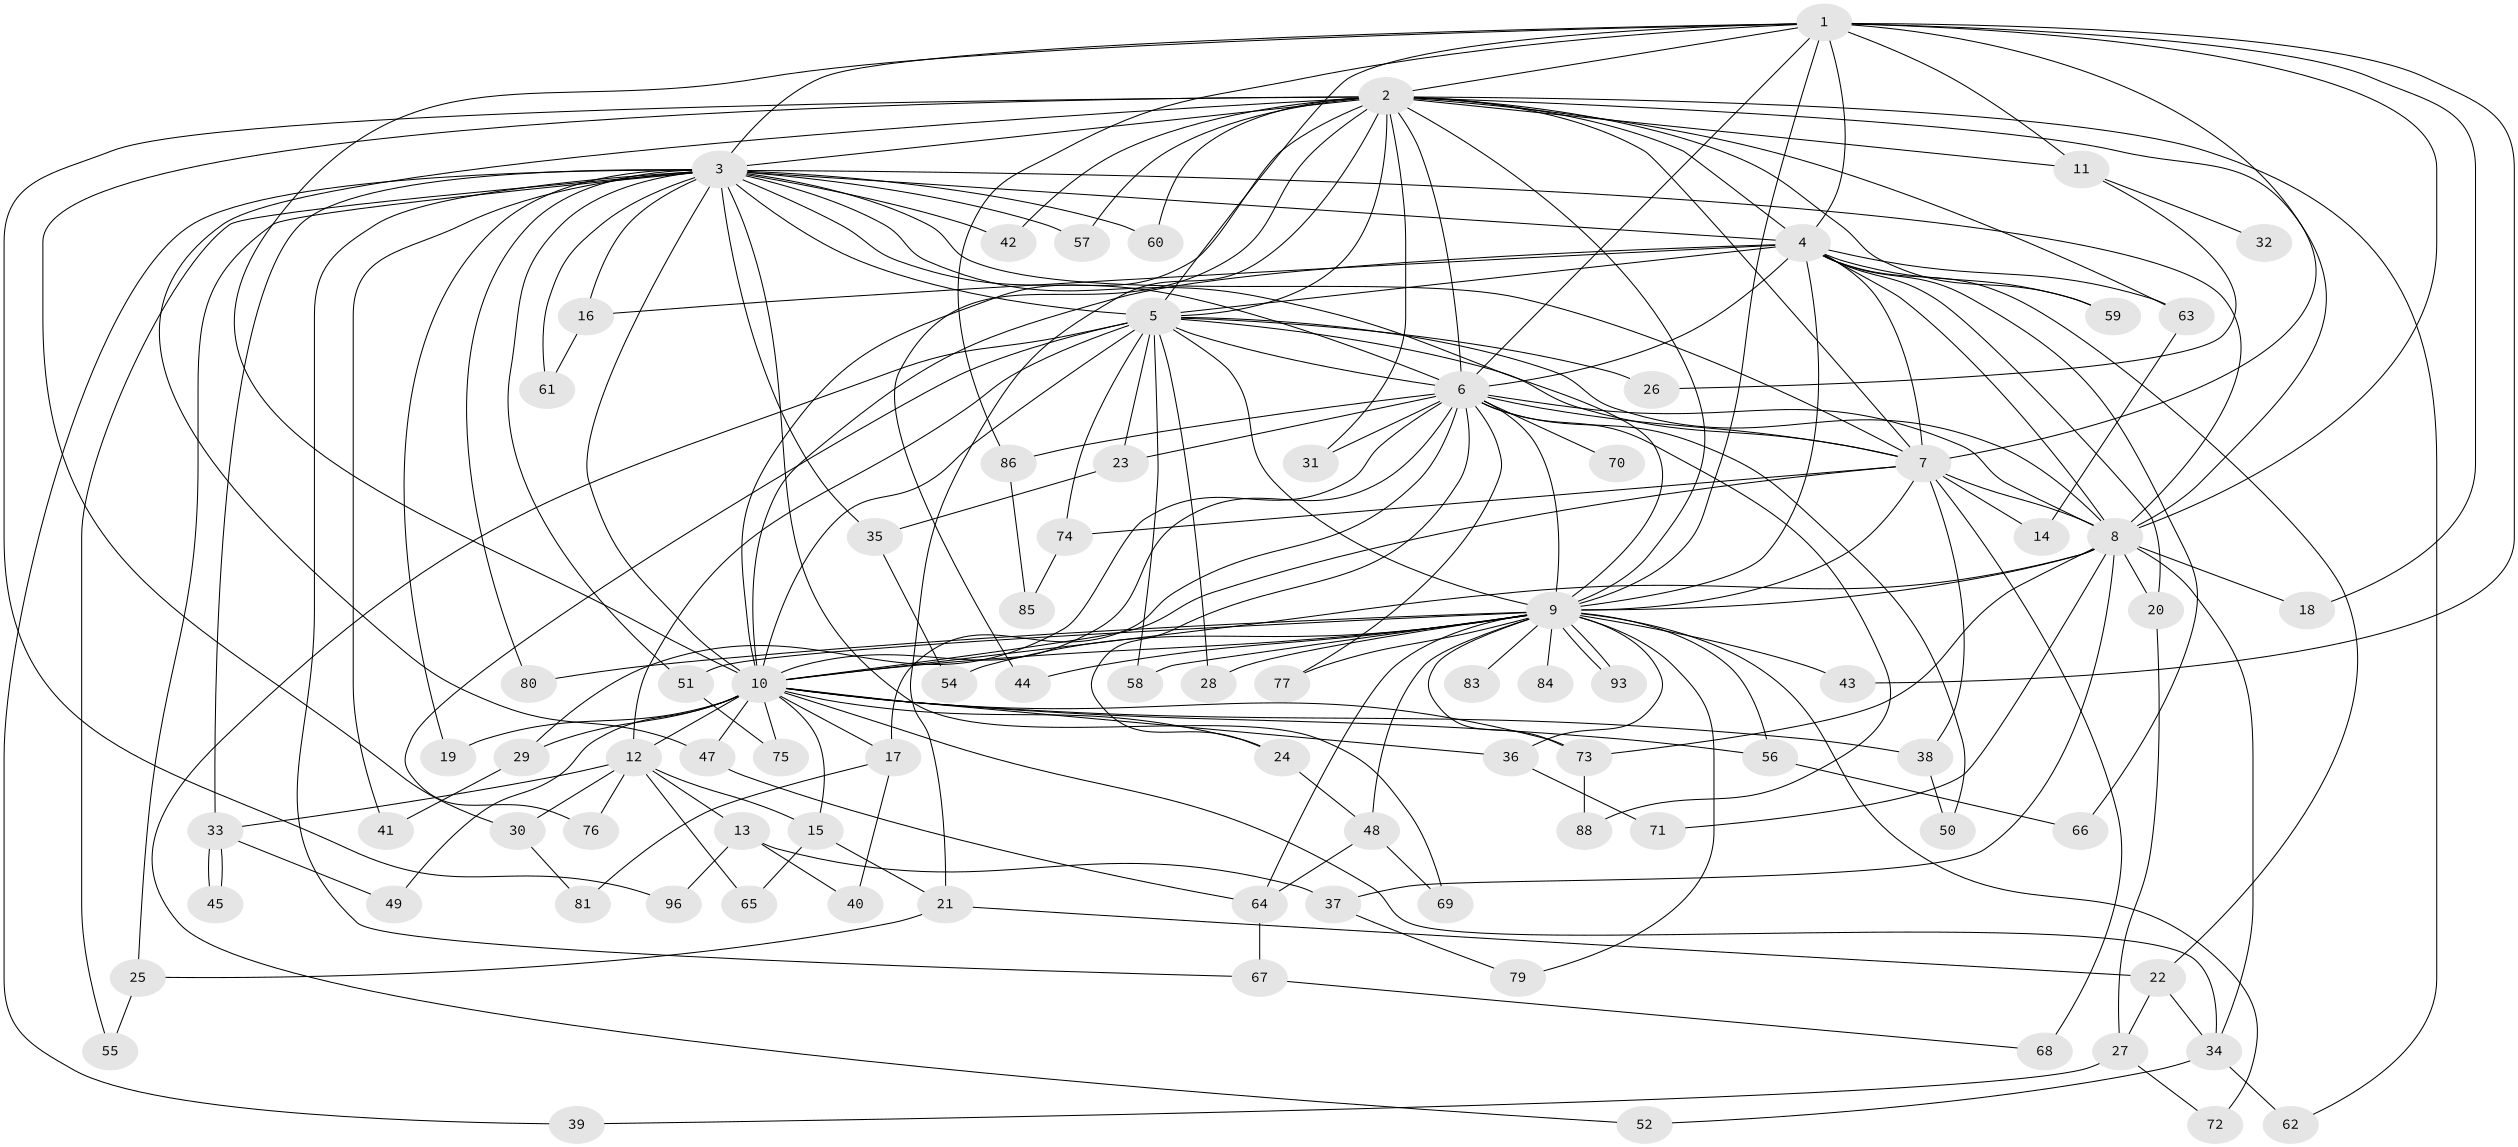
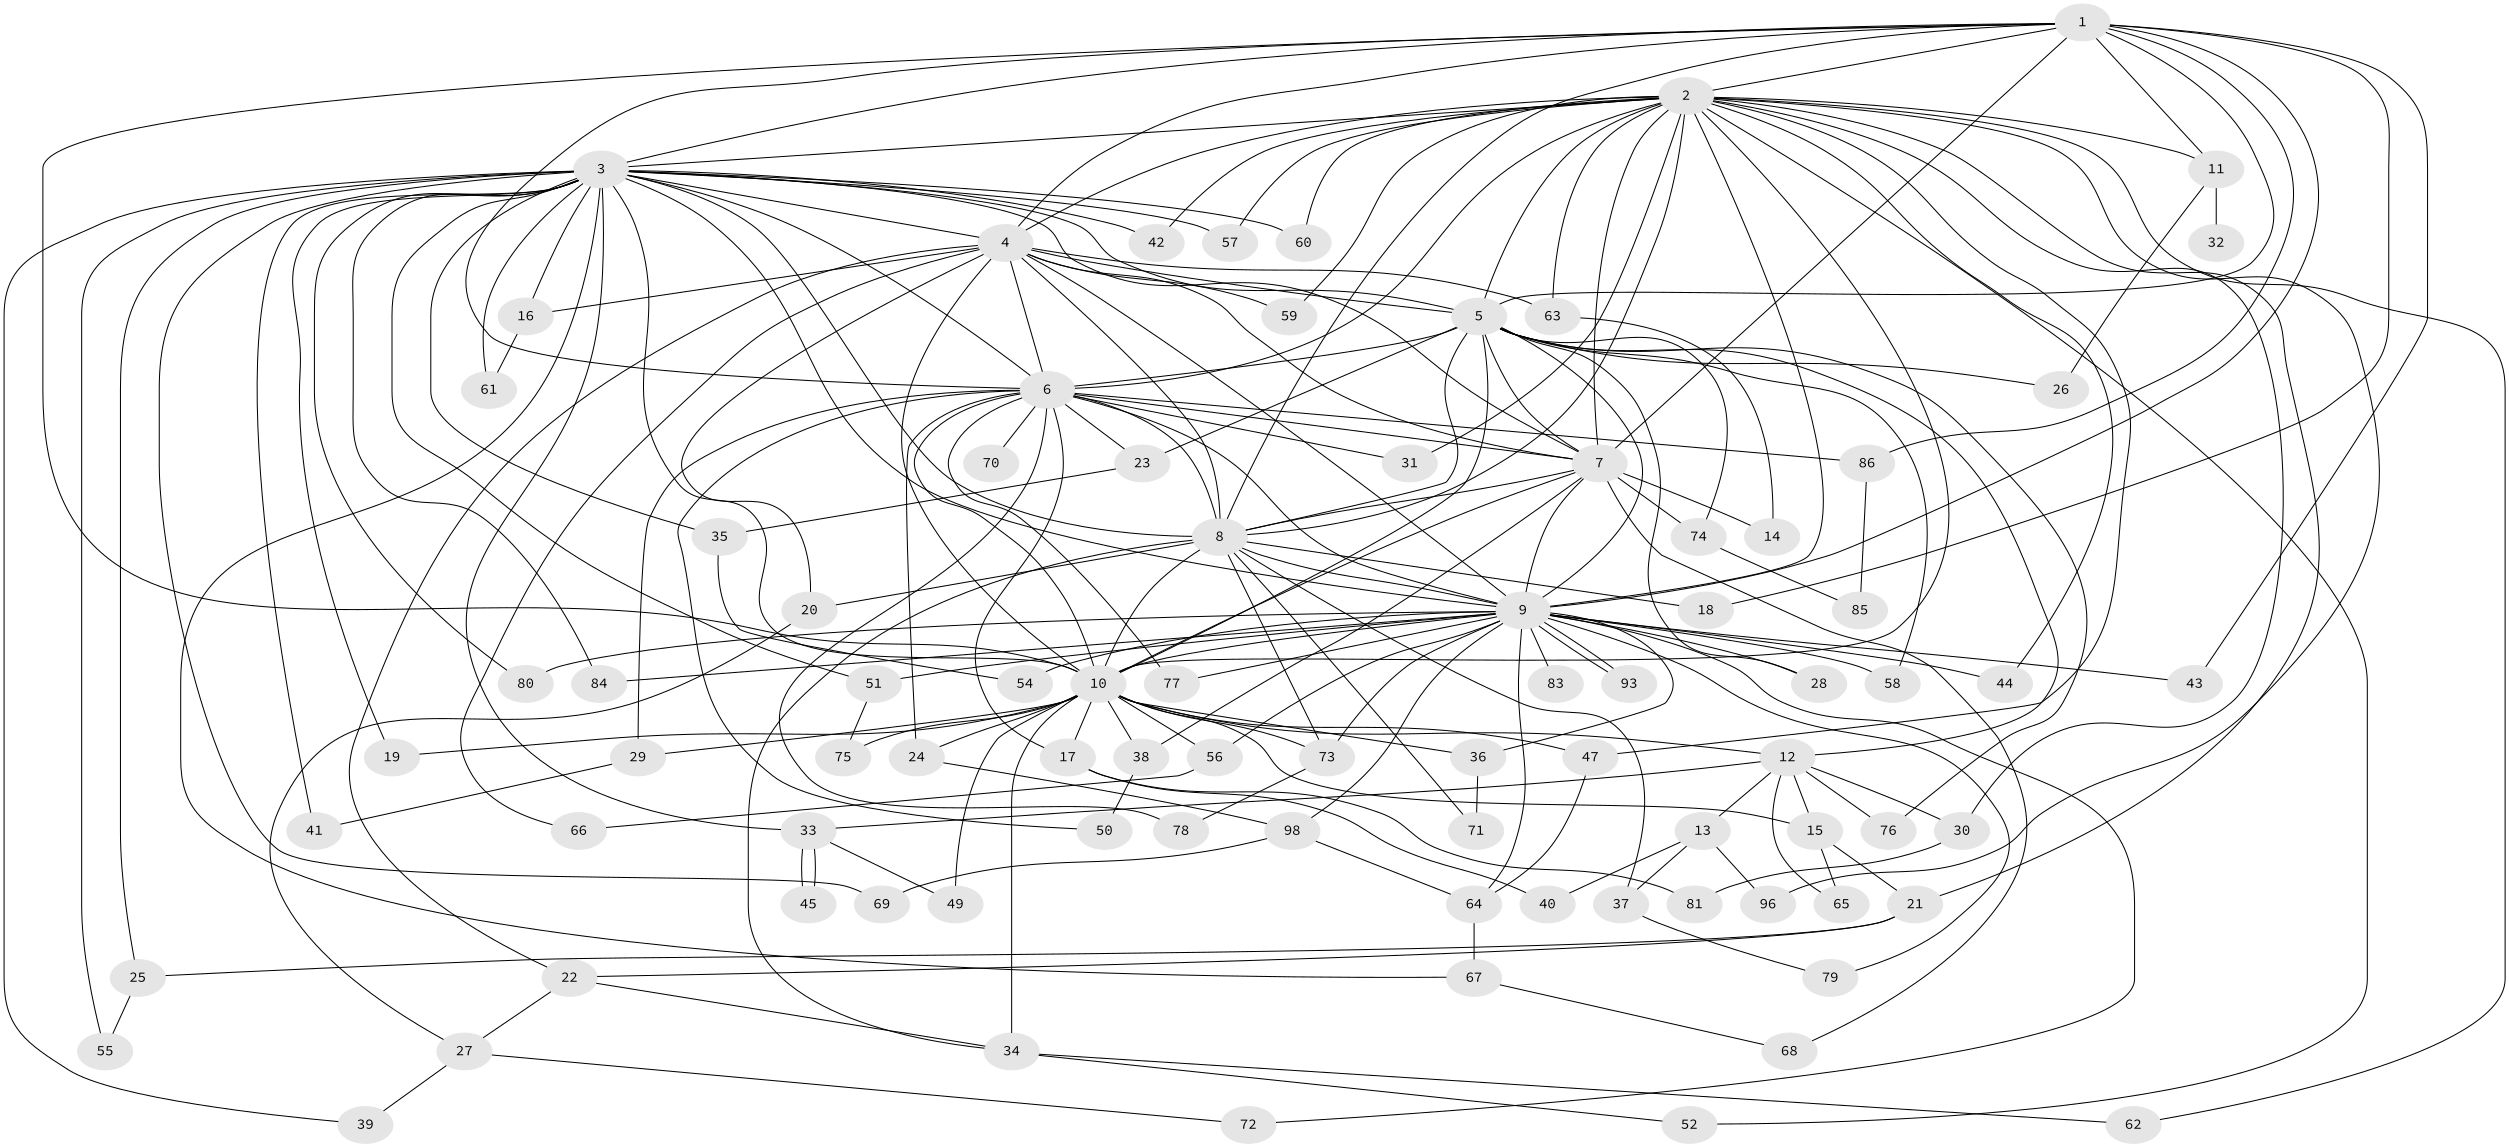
edge "3" -- "84": added
node "48": label "48" -> "98"
node "88": label "88" -> "78"
edge "5" -- "52": now "2" -- "52"
